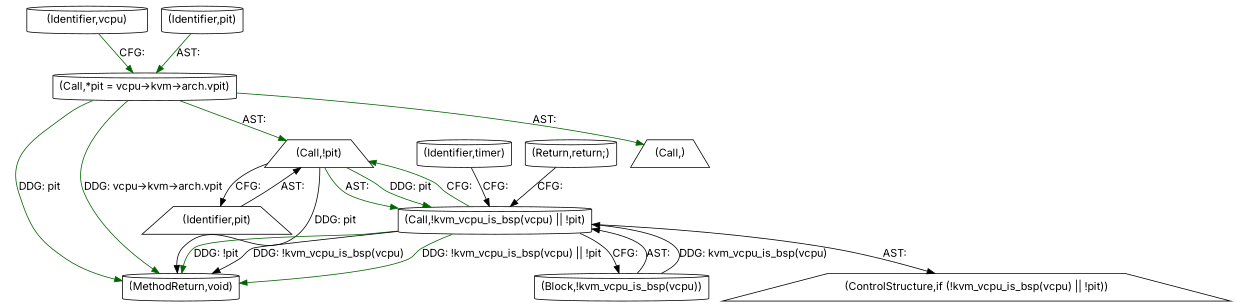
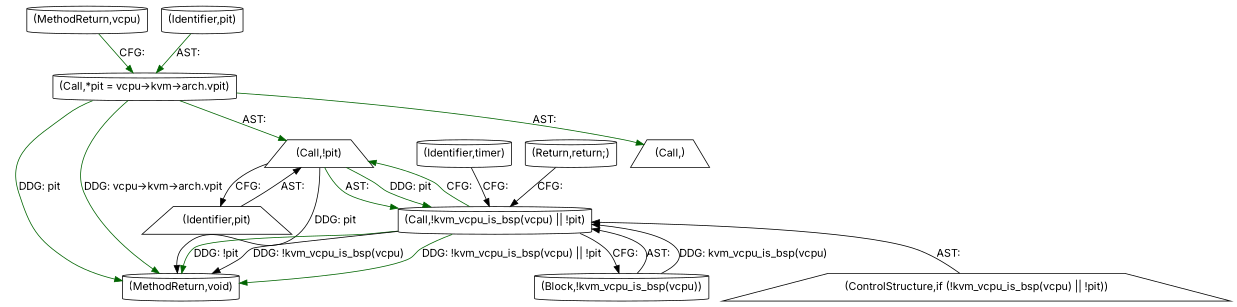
node "(Identifier,vcpu)": label "(Identifier,vcpu)" -> "(MethodReturn,vcpu)"
edge "(Call,!kvm_vcpu_is_bsp(vcpu) || !pit)" -> "(ControlStructure,if (!kvm_vcpu_is_bsp(vcpu) || !pit))": reversed
